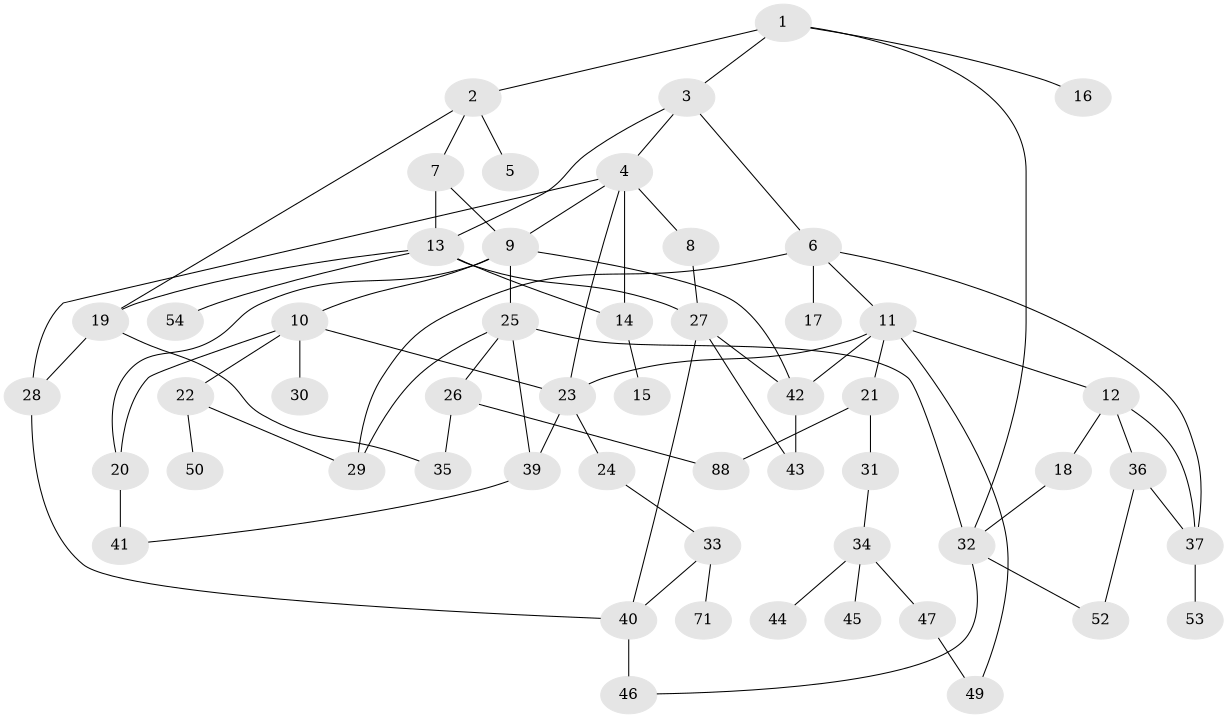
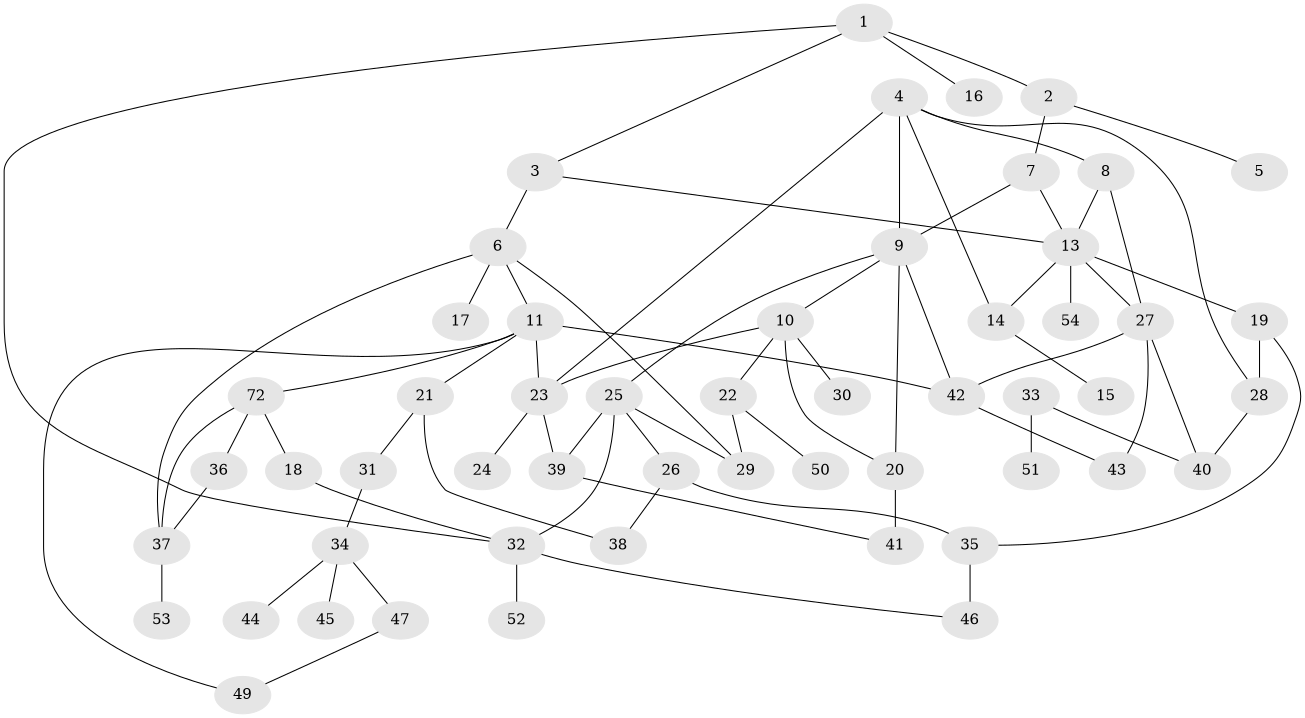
edge "3" -- "4": removed
edge "8" -- "13": added
edge "2" -- "19": removed
node "12": label "12" -> "72"
node "88": label "88" -> "38"
edge "24" -- "33": removed
edge "36" -- "52": removed
node "71": label "71" -> "51"
edge "40" -- "46": now "35" -- "46"
